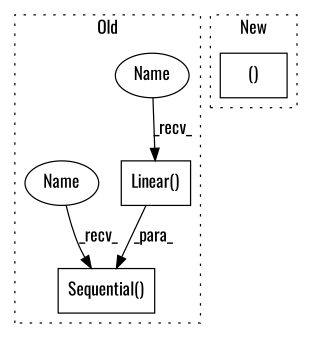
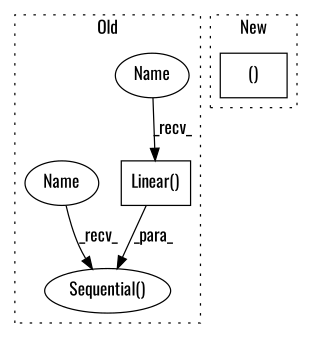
node "Sequential()": shape box -> ellipse
